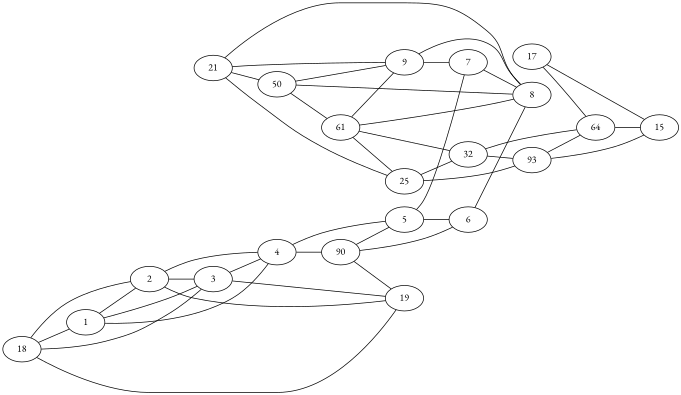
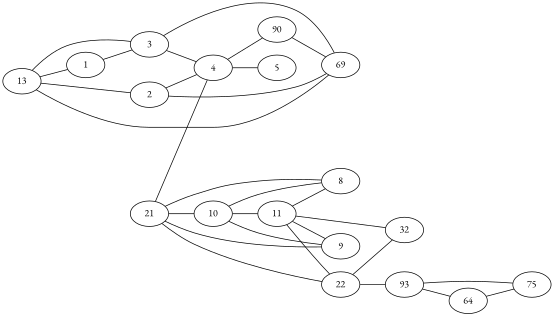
edge "9" -- "8": removed
node "17": removed
node "7": removed
node "50": label "50" -> "10"
node "61": label "61" -> "11"
node "15": label "15" -> "75"
edge "64" -- "32": removed
edge "32" -- "93": removed
node "25": label "25" -> "22"
node "6": removed
edge "5" -- "90": removed
edge "2" -- "3": removed
node "19": label "19" -> "69"
edge "2" -- "1": removed
edge "4" -- "1": now "4" -- "21"
node "18": label "18" -> "13"
